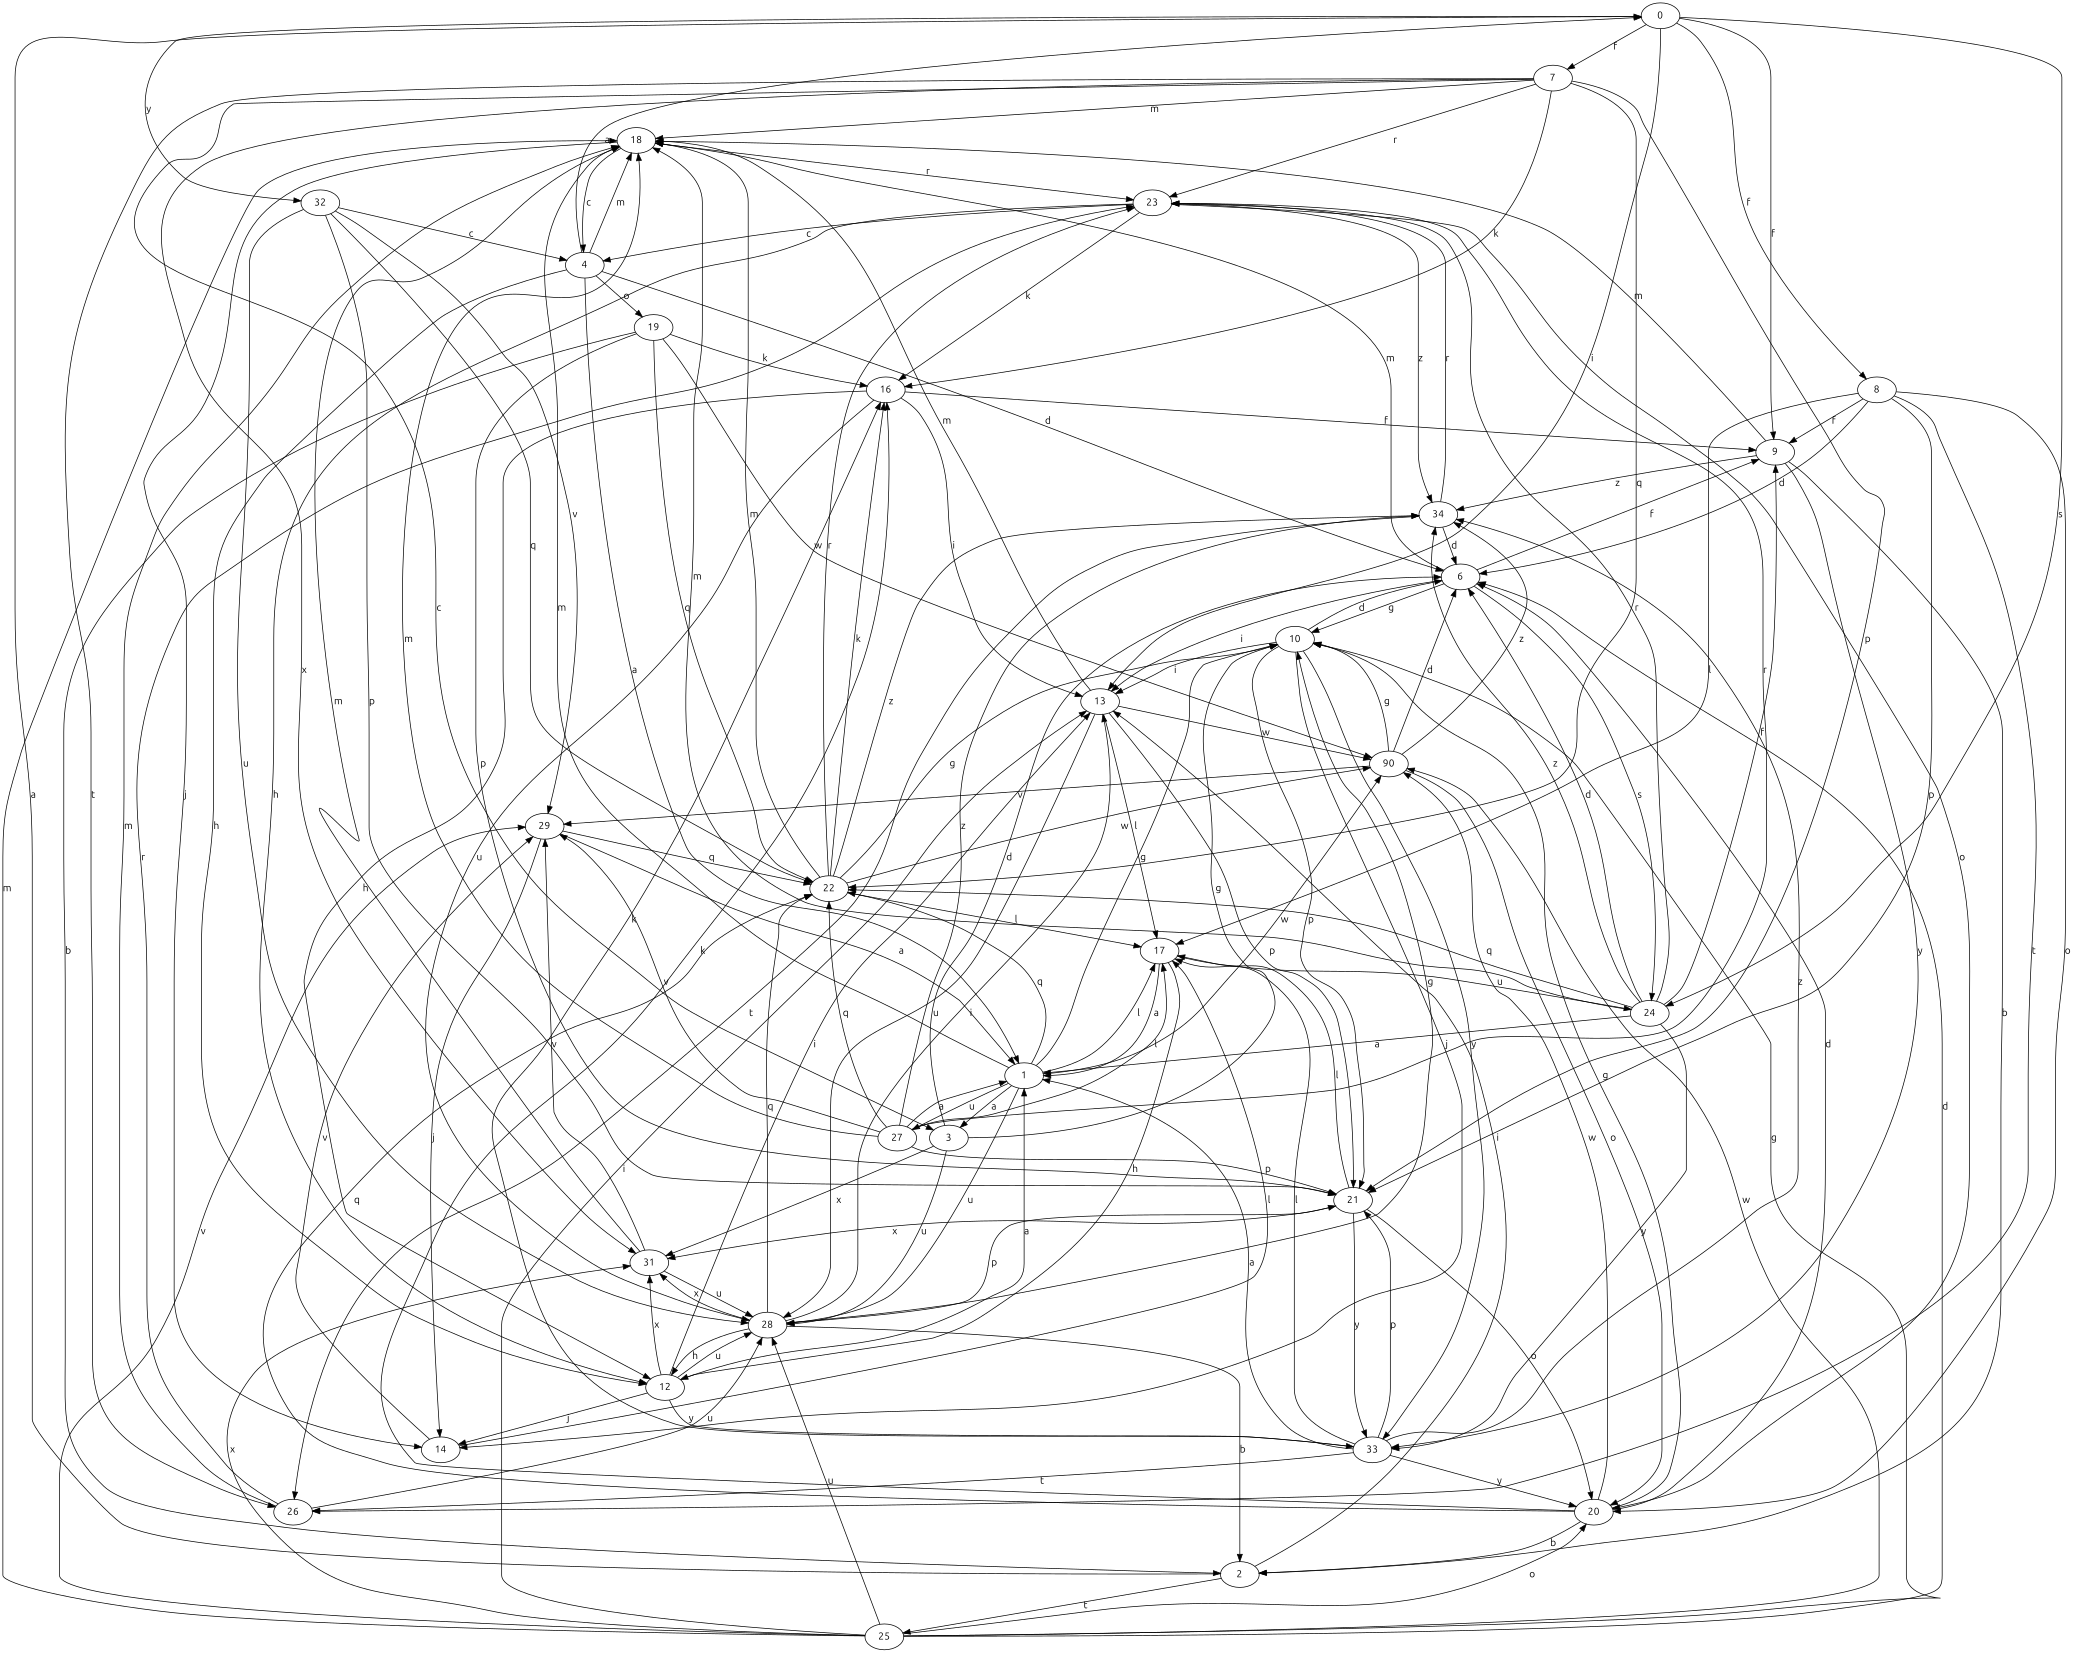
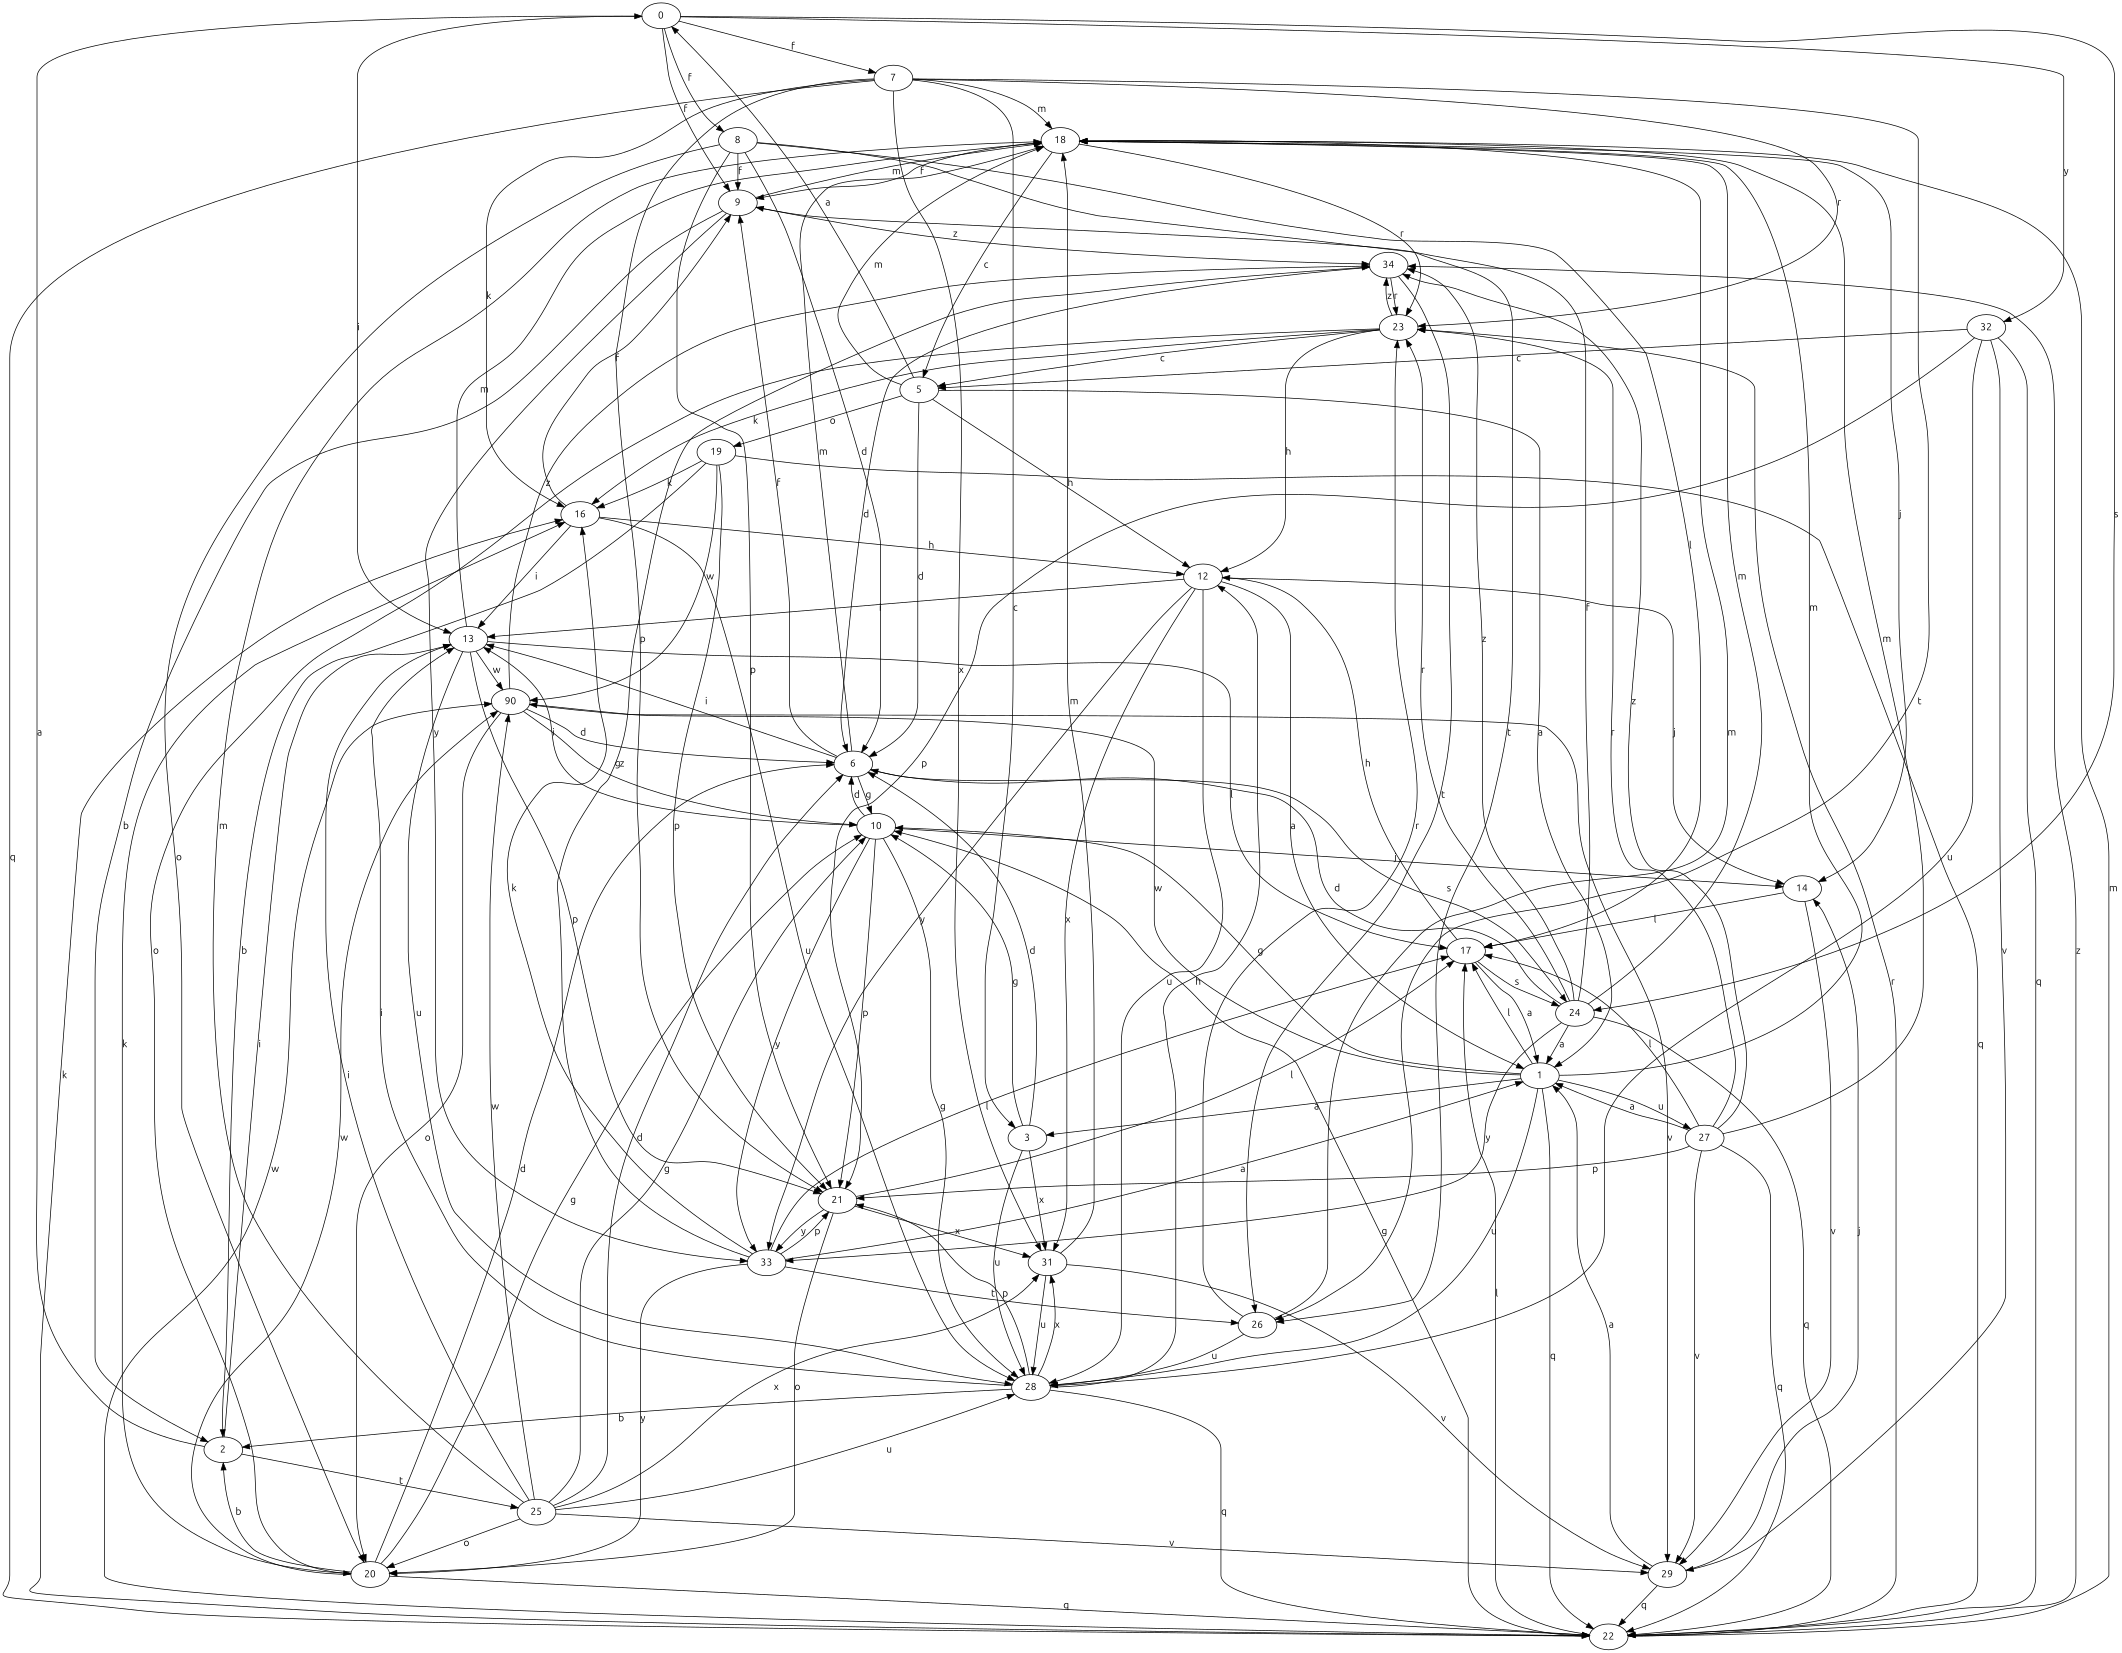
edge "18" -> "9": added, label "f"
node "4": label "4" -> "5"
edge "17" -> "24": label "u" -> "s"
edge "28" -> "10": reversed
